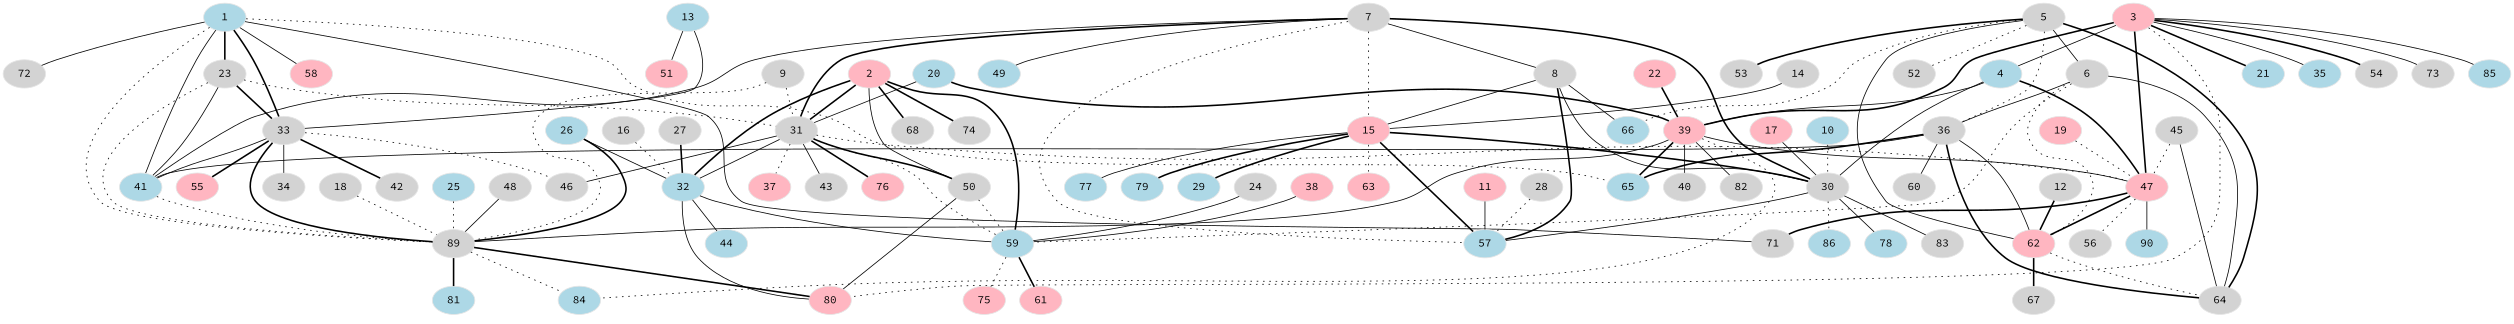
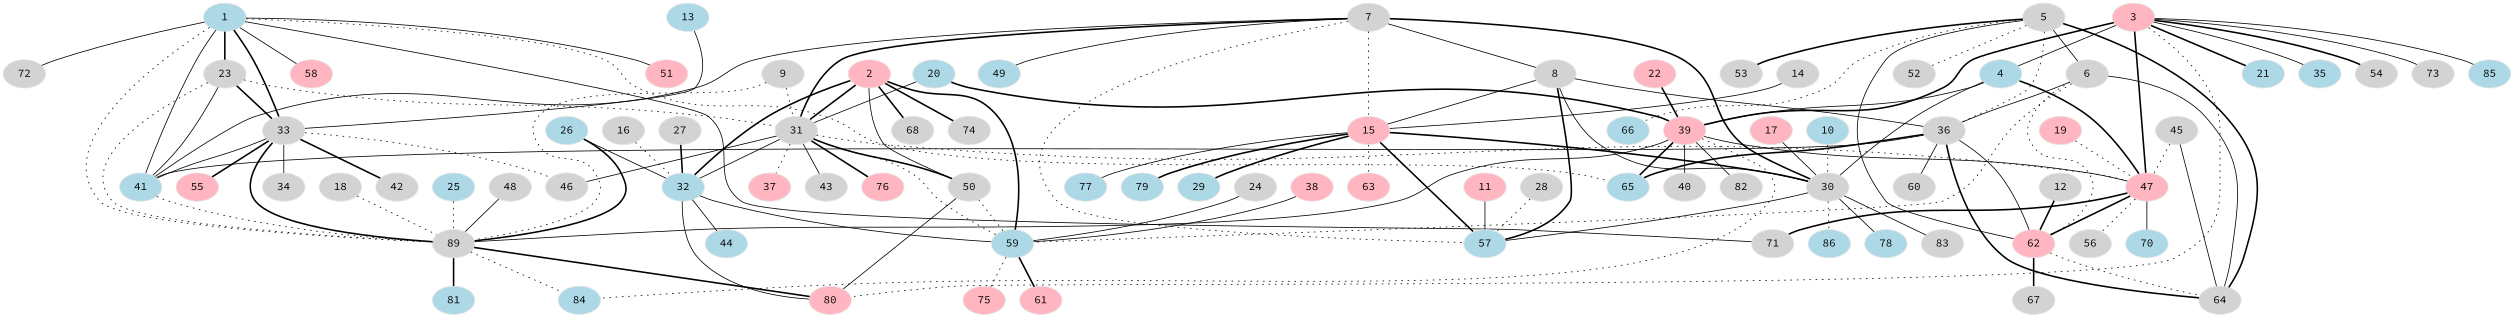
edge "13" -- "51": now "1" -- "51"
edge "8" -- "66": now "8" -- "36"
node "90": label "90" -> "70"
